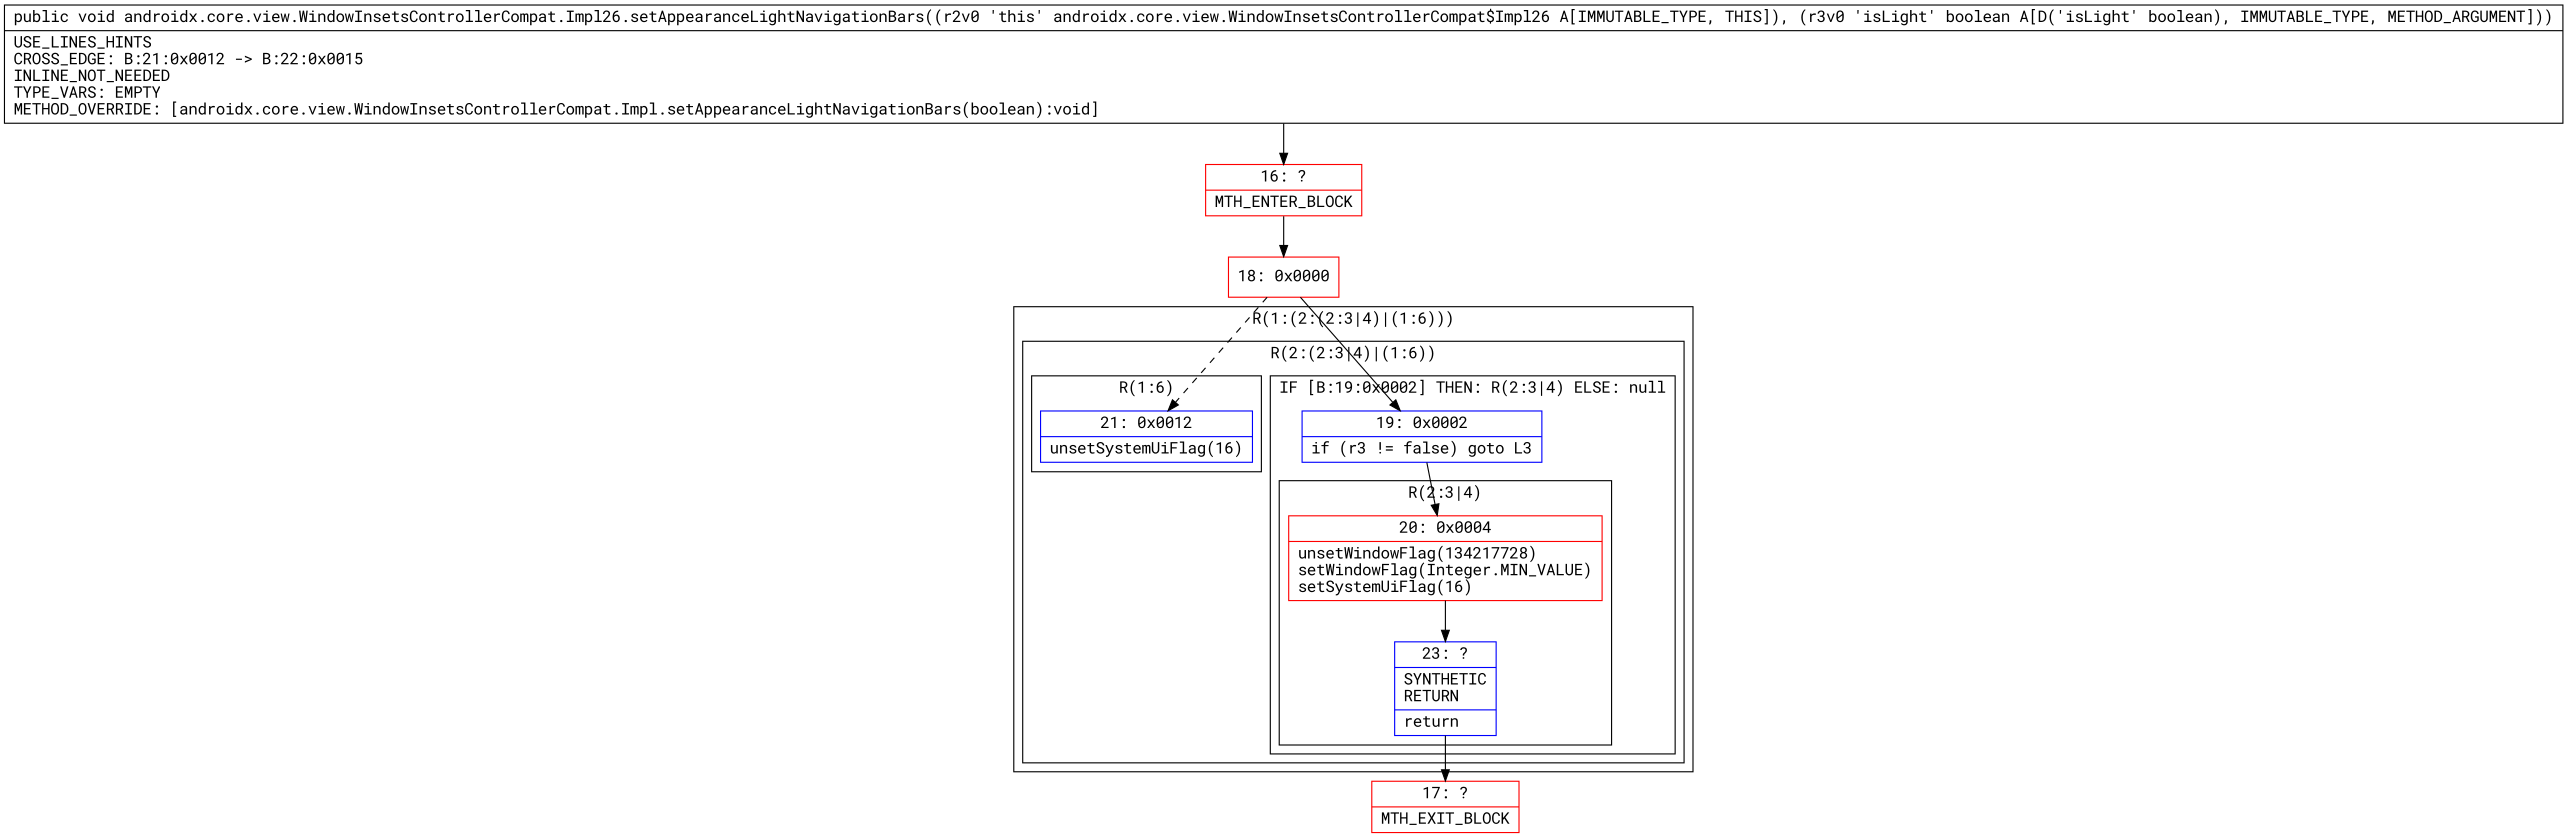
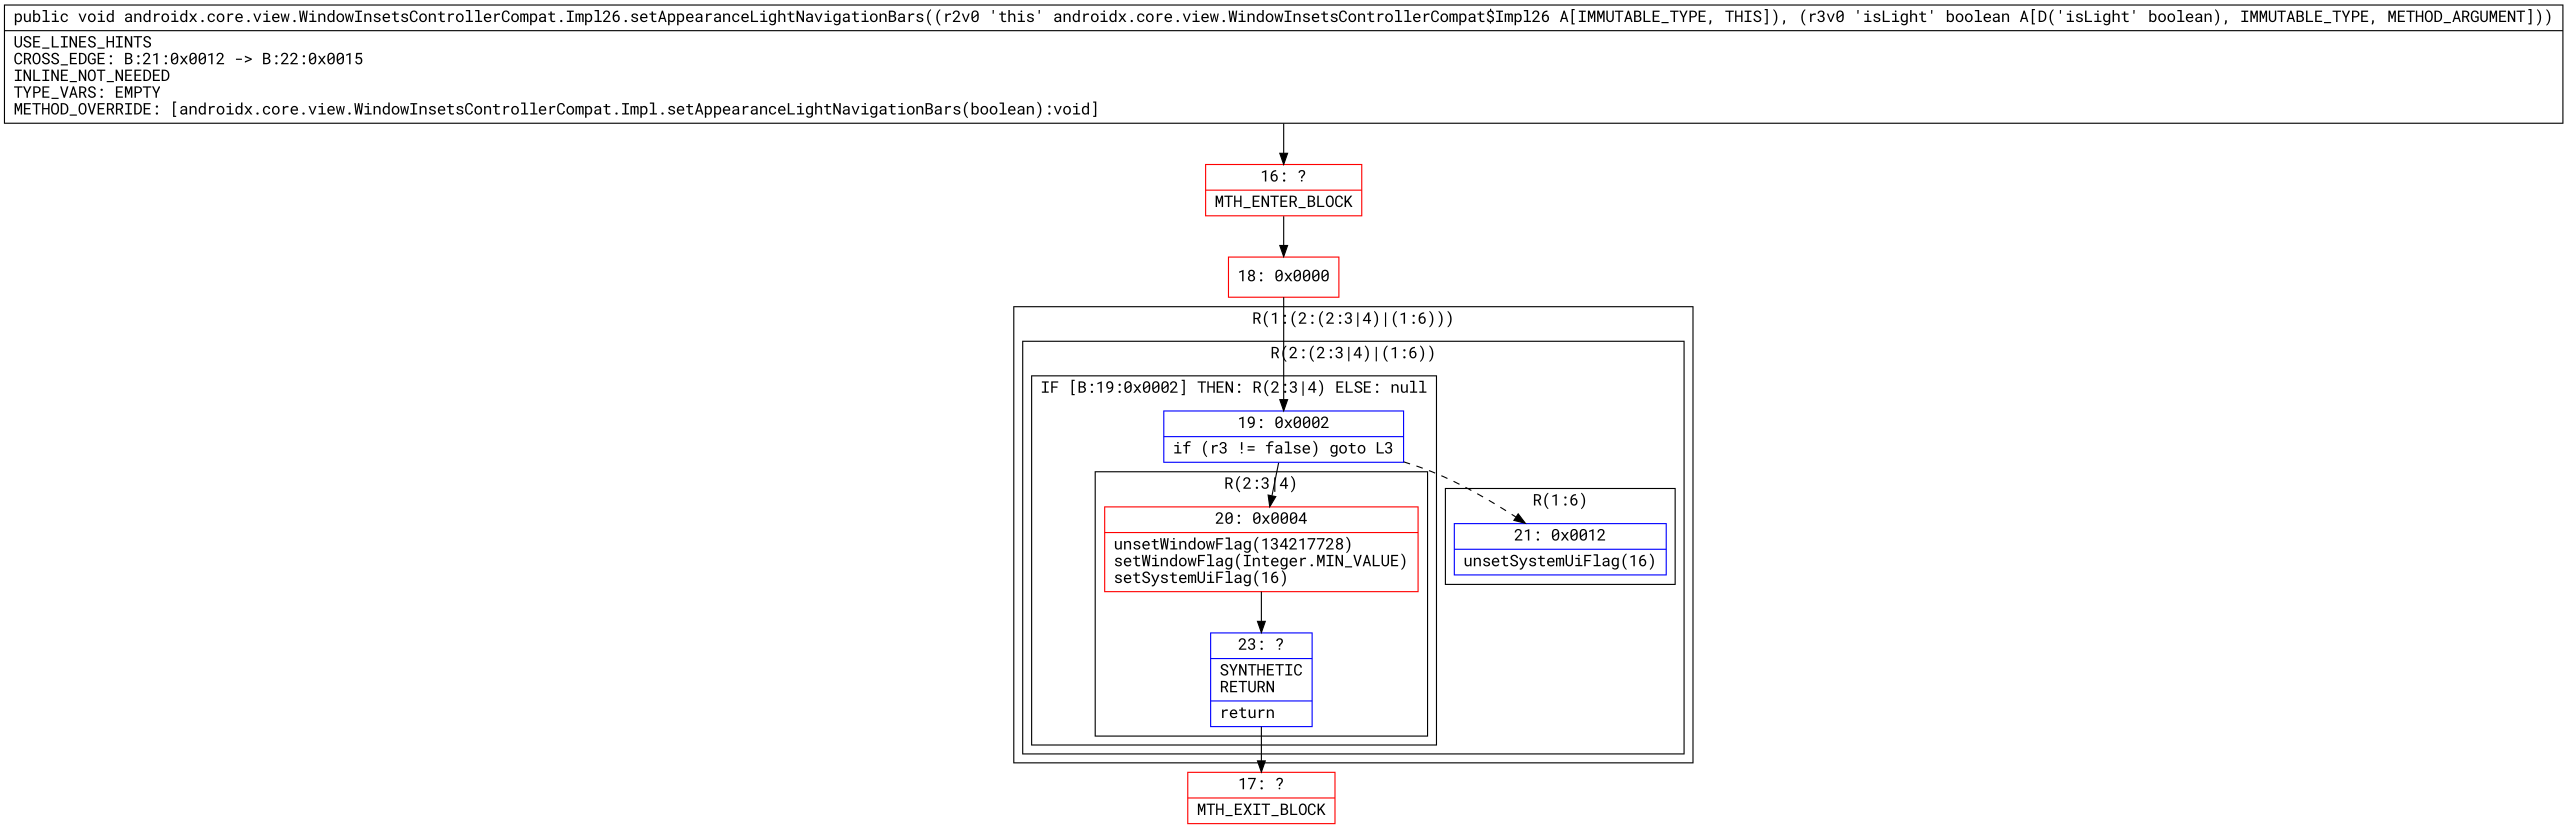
edge "18: 0x0000" -> "21: 0x0012": now "19: 0x0002" -> "21: 0x0012"
